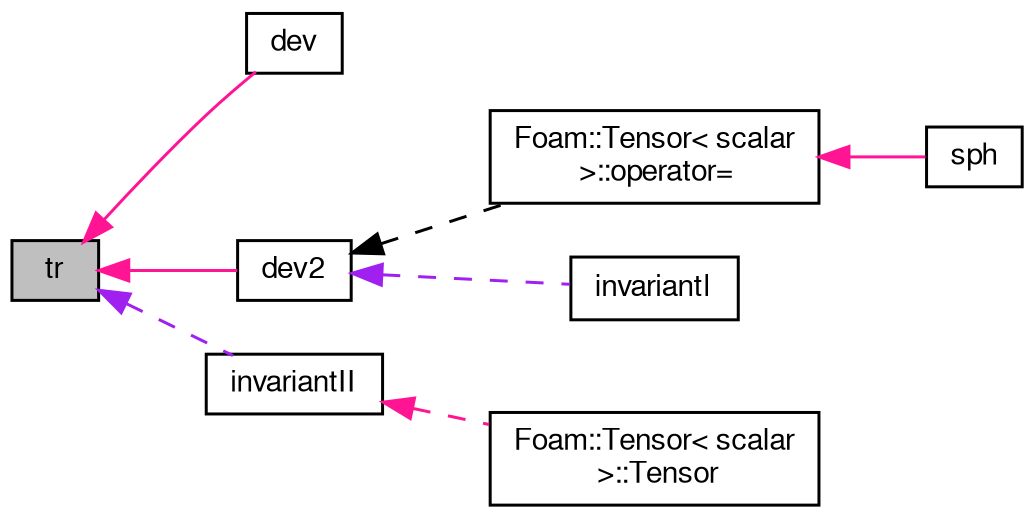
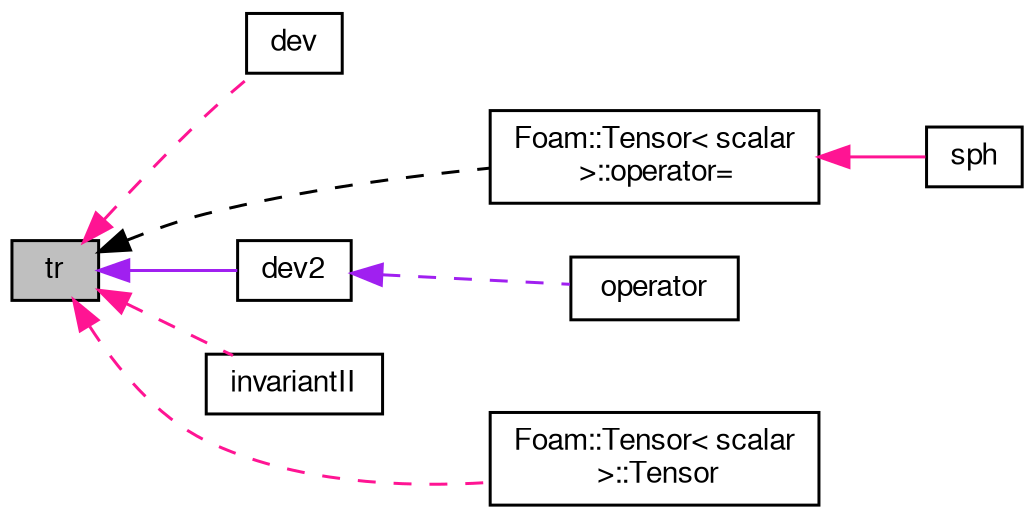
edge "dev" -> "tr": style solid -> dashed
edge "Foam::Tensor< scalar >::operator=" -> "dev2": now "Foam::Tensor< scalar >::operator=" -> "tr"
edge "dev2" -> "tr": color deeppink -> purple
node "invariantI": label "invariantI" -> "operator"
edge "invariantII" -> "tr": color purple -> deeppink
edge "Foam::Tensor< scalar >::Tensor" -> "invariantII": now "Foam::Tensor< scalar >::Tensor" -> "tr"
